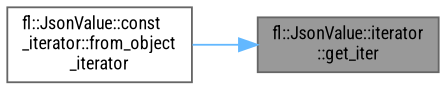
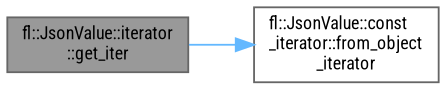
edge "fl::JsonValue::const _iterator::from_object _iterator" -> "fl::JsonValue::iterator ::get_iter": reversed
